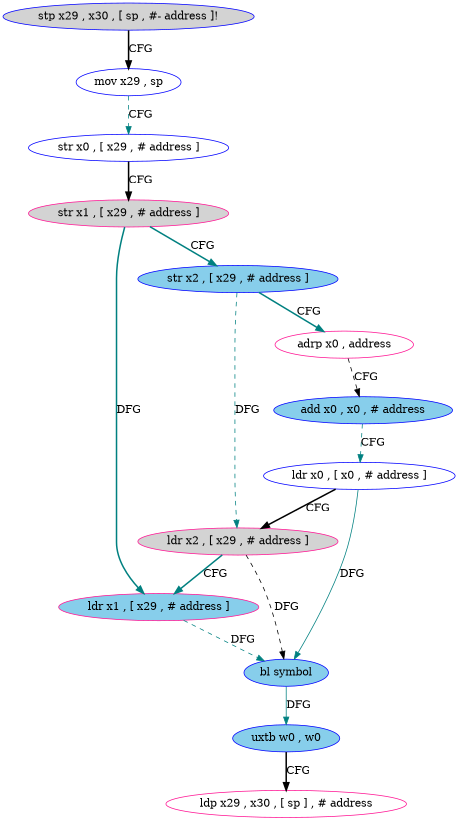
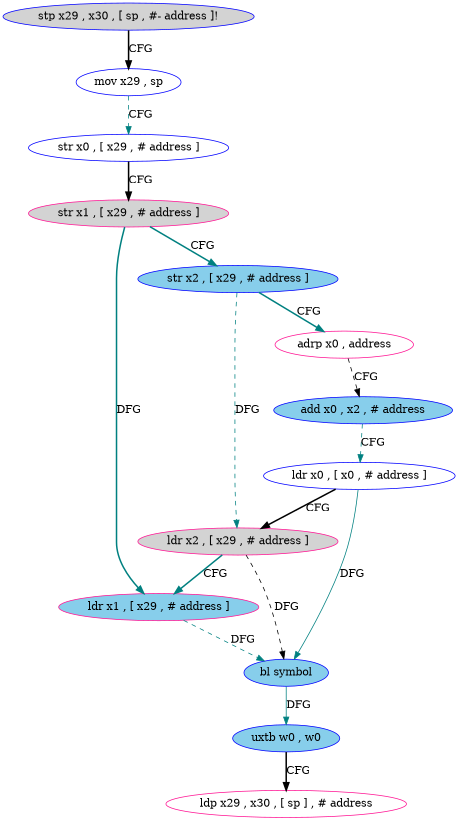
node "add x0 , x0 , # address": label "add x0 , x0 , # address" -> "add x0 , x2 , # address"
